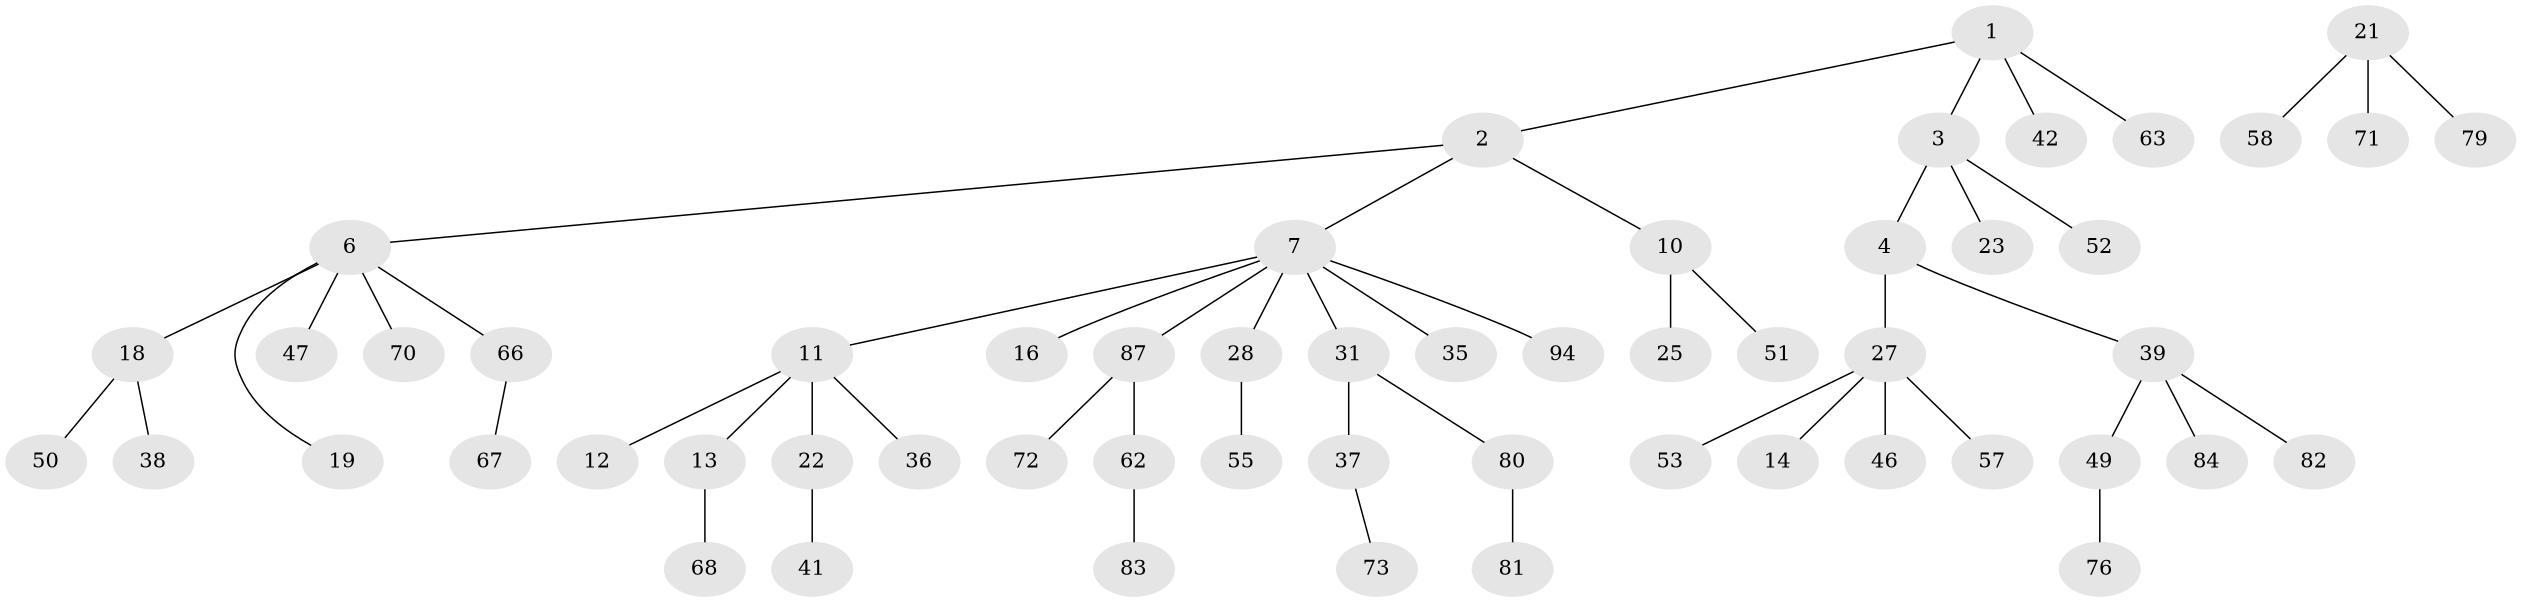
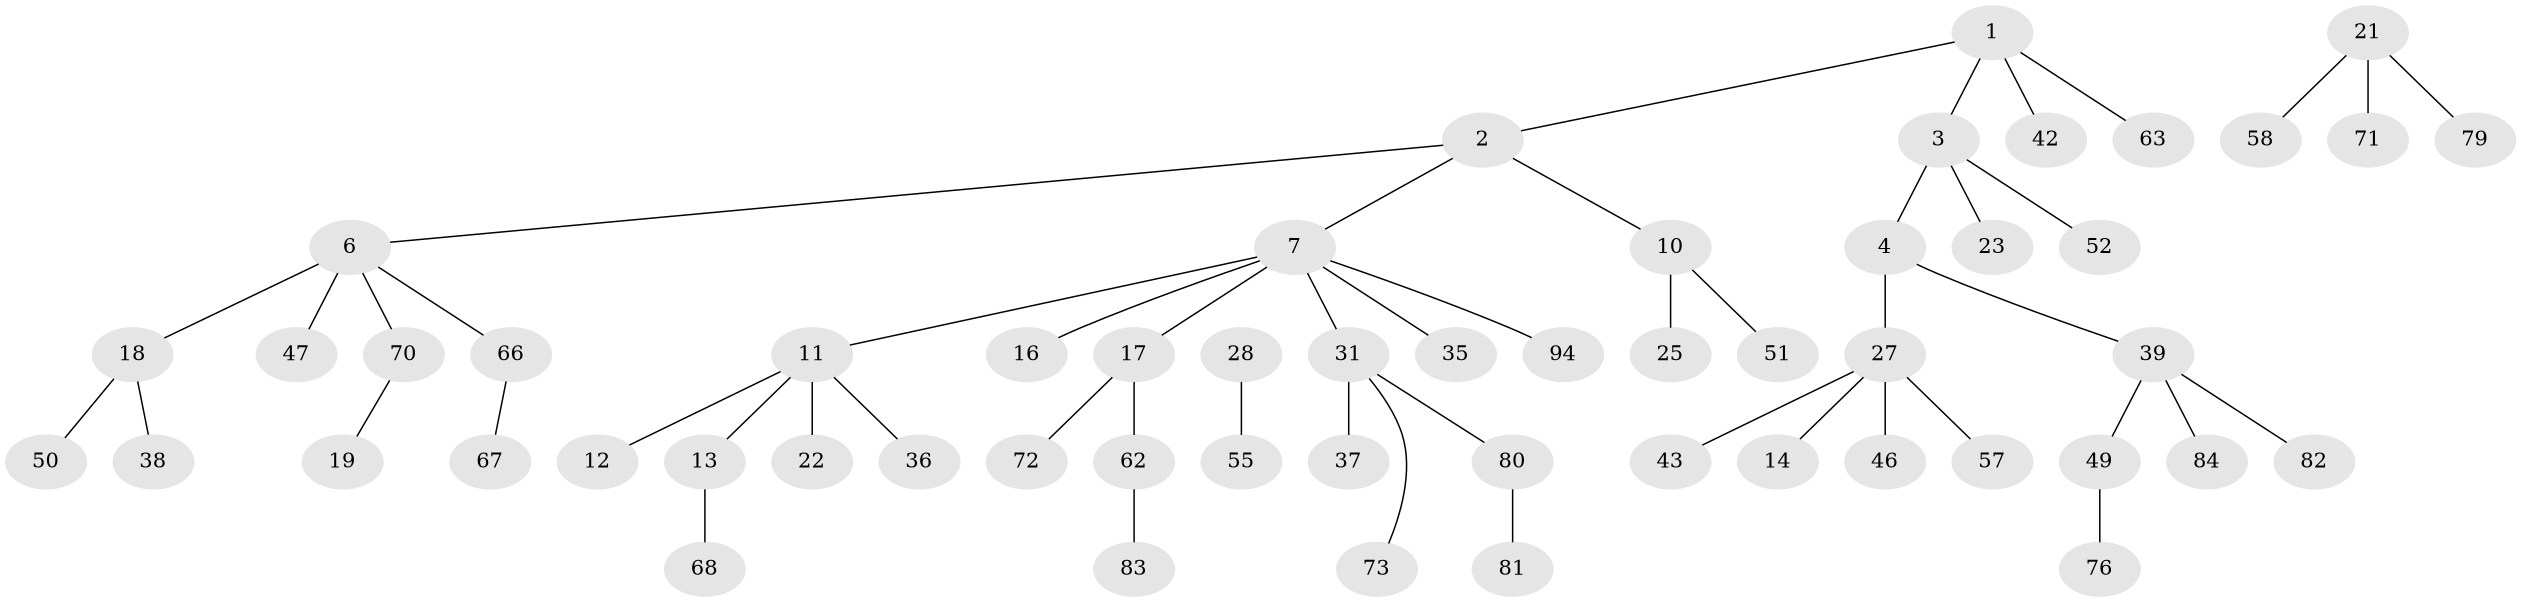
edge "7" -- "28": removed
edge "6" -- "19": now "70" -- "19"
node "87": label "87" -> "17"
node "53": label "53" -> "43"
edge "37" -- "73": now "31" -- "73"
node "41": removed
